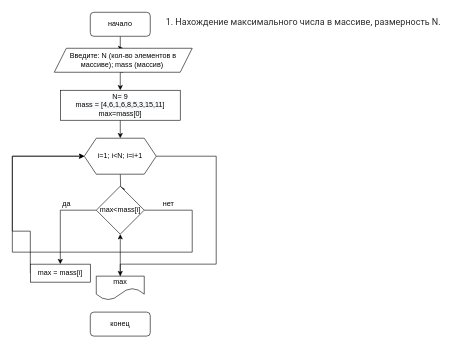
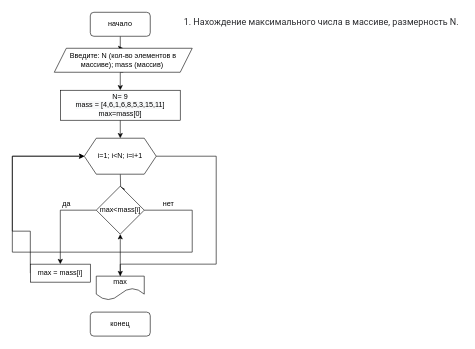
node "1. Нахождение максимального числа в массиве, размерность N.": moved (303, 21) -> (321, 21)
